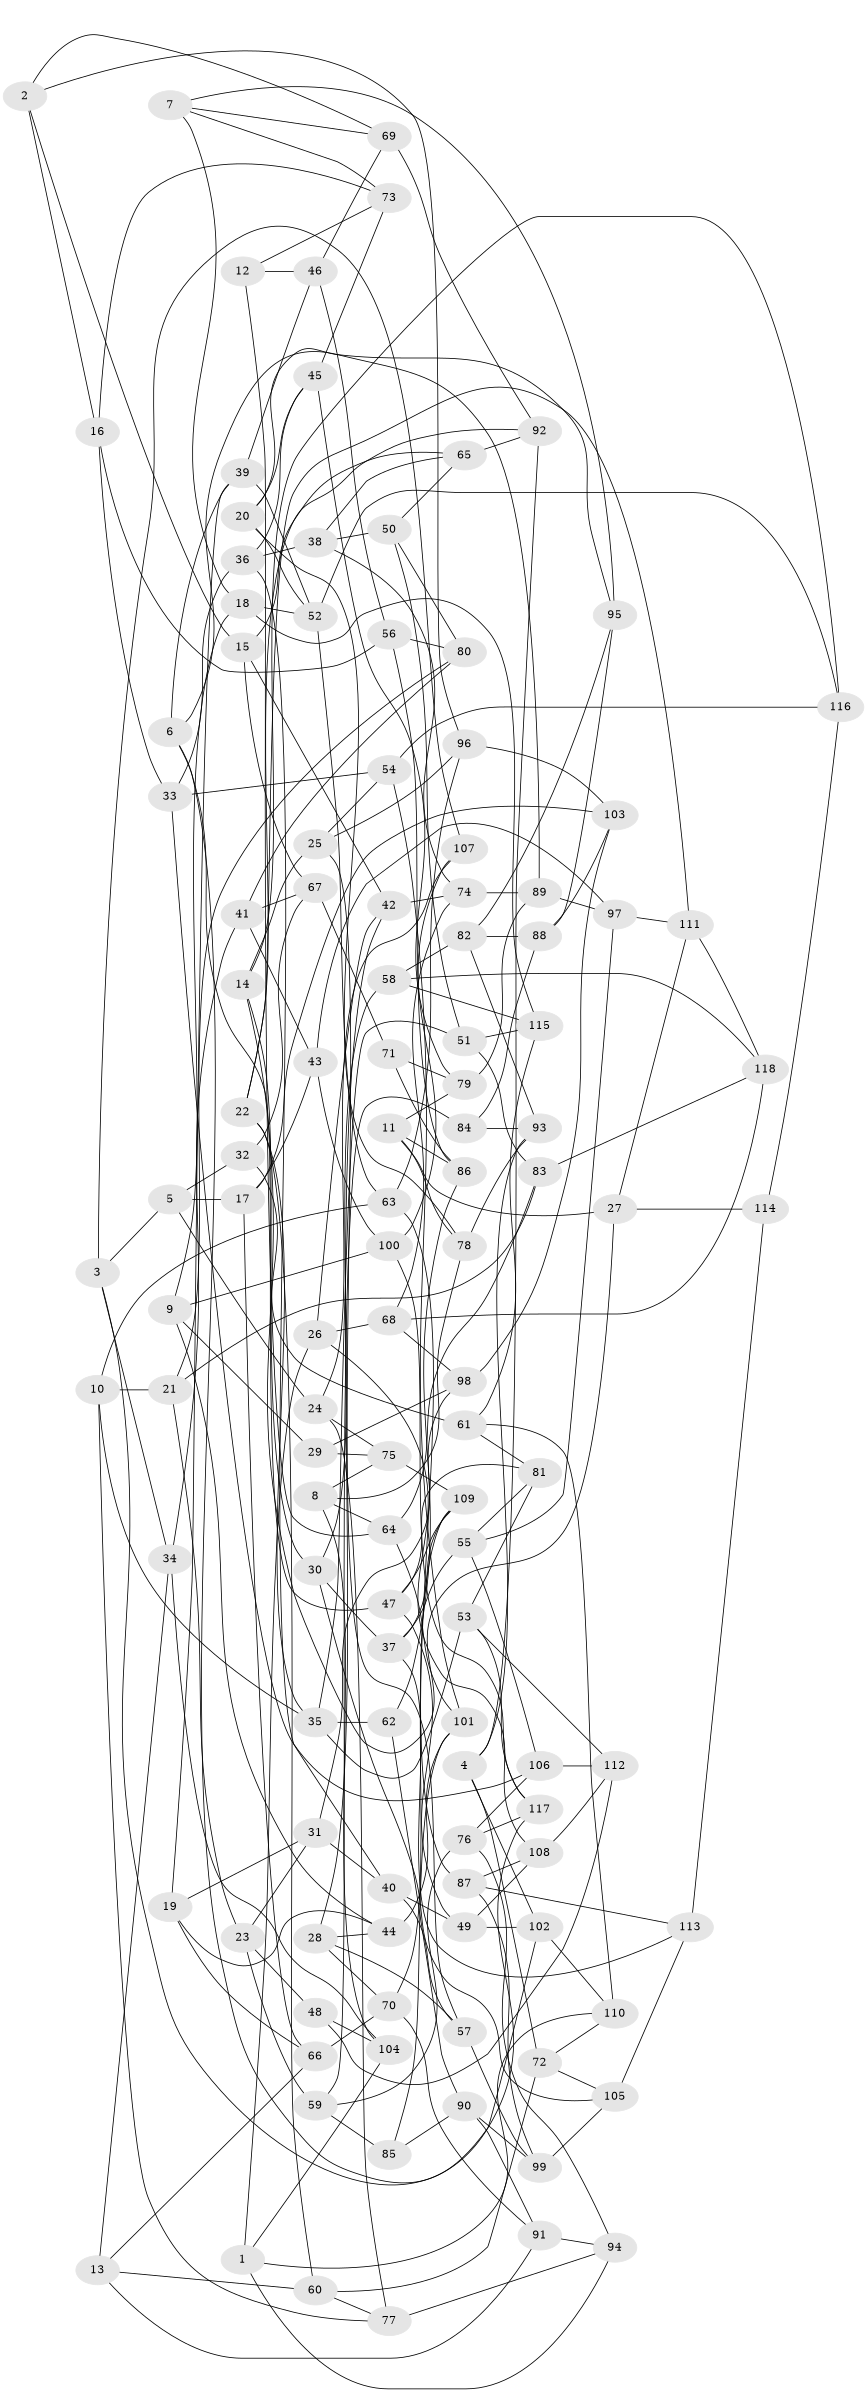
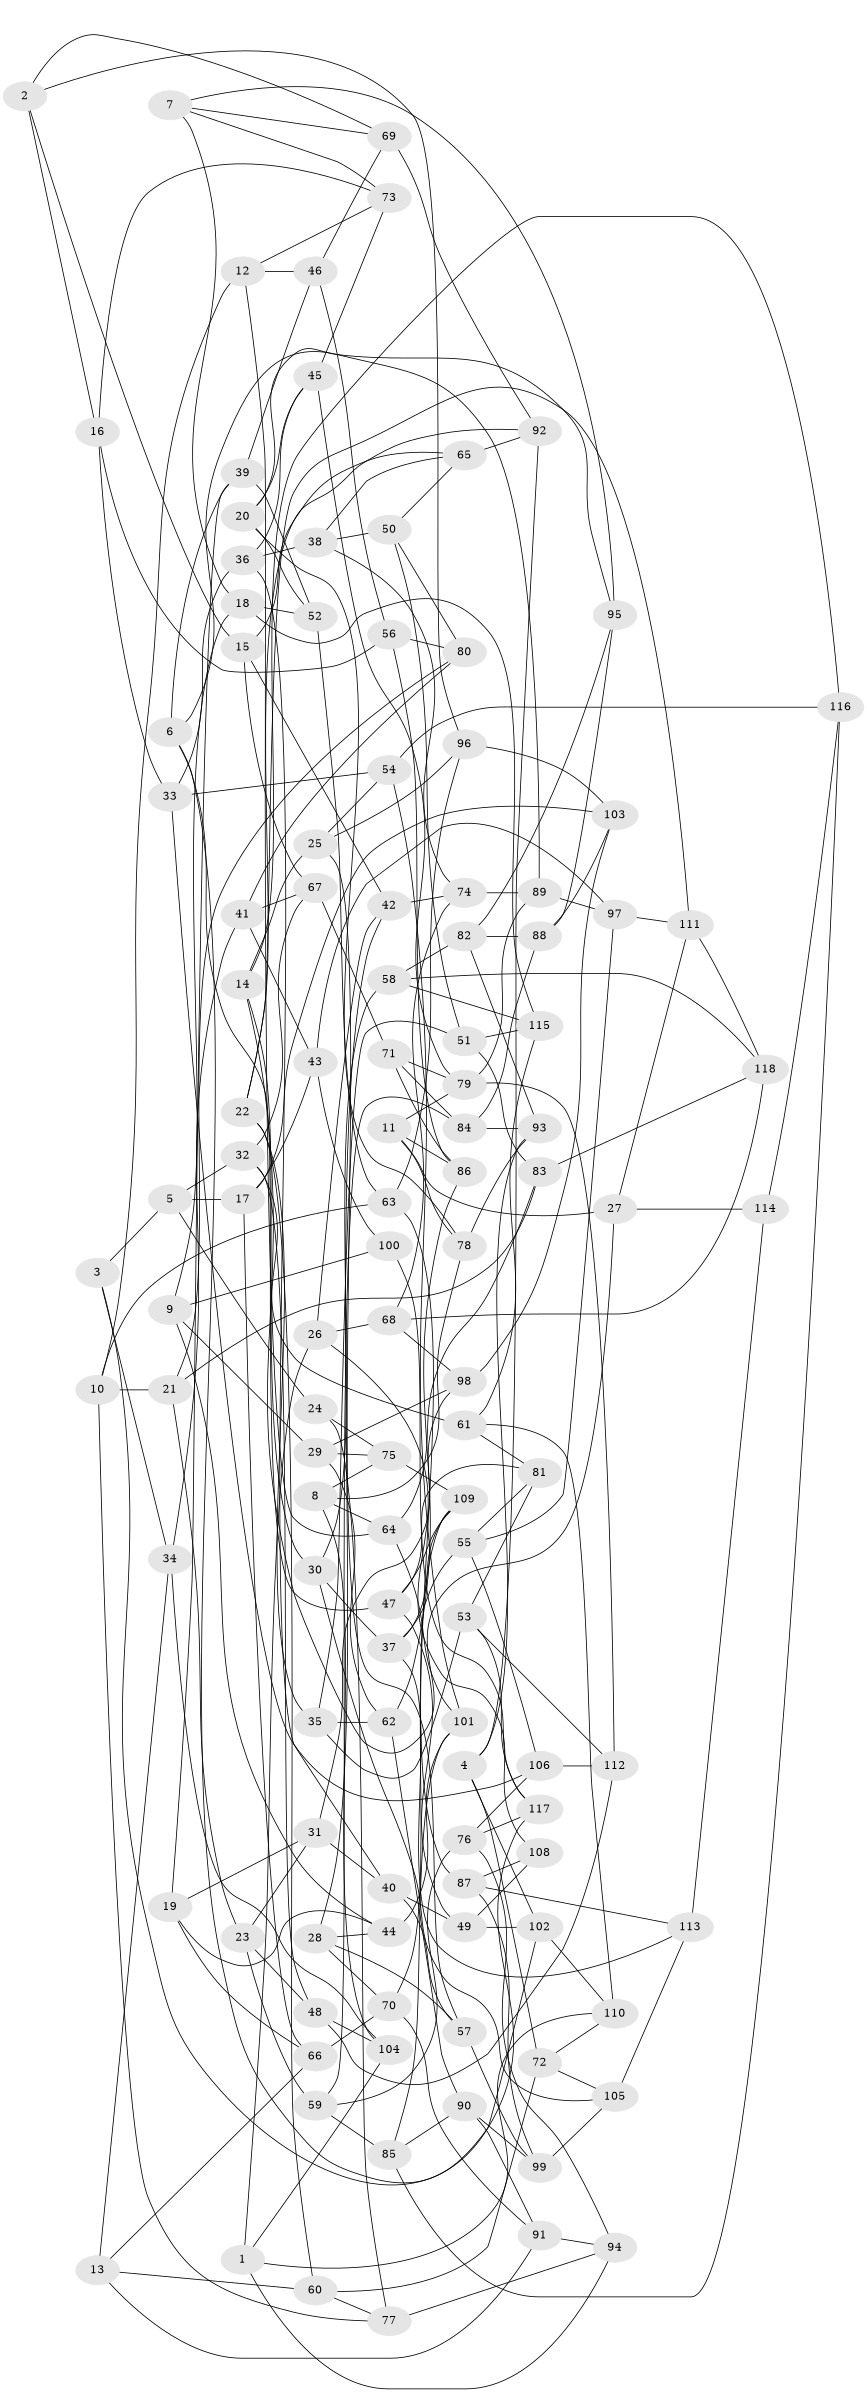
edge "52" -- "116": now "85" -- "116"
node "107": removed
edge "71" -- "84": added
edge "29" -- "62": added
edge "10" -- "35": now "10" -- "12"
edge "32" -- "48": added
edge "112" -- "108": now "112" -- "79"
